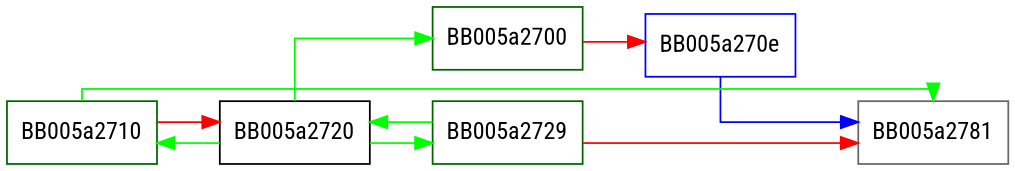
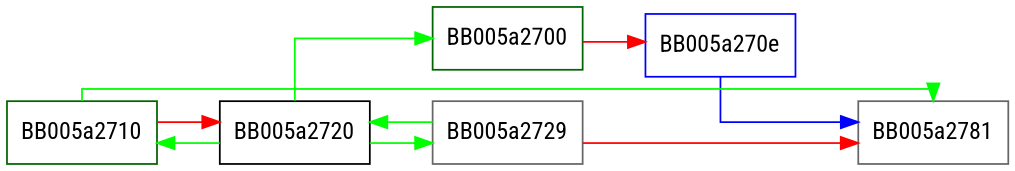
node "BB005a2729": color darkgreen -> gray40
